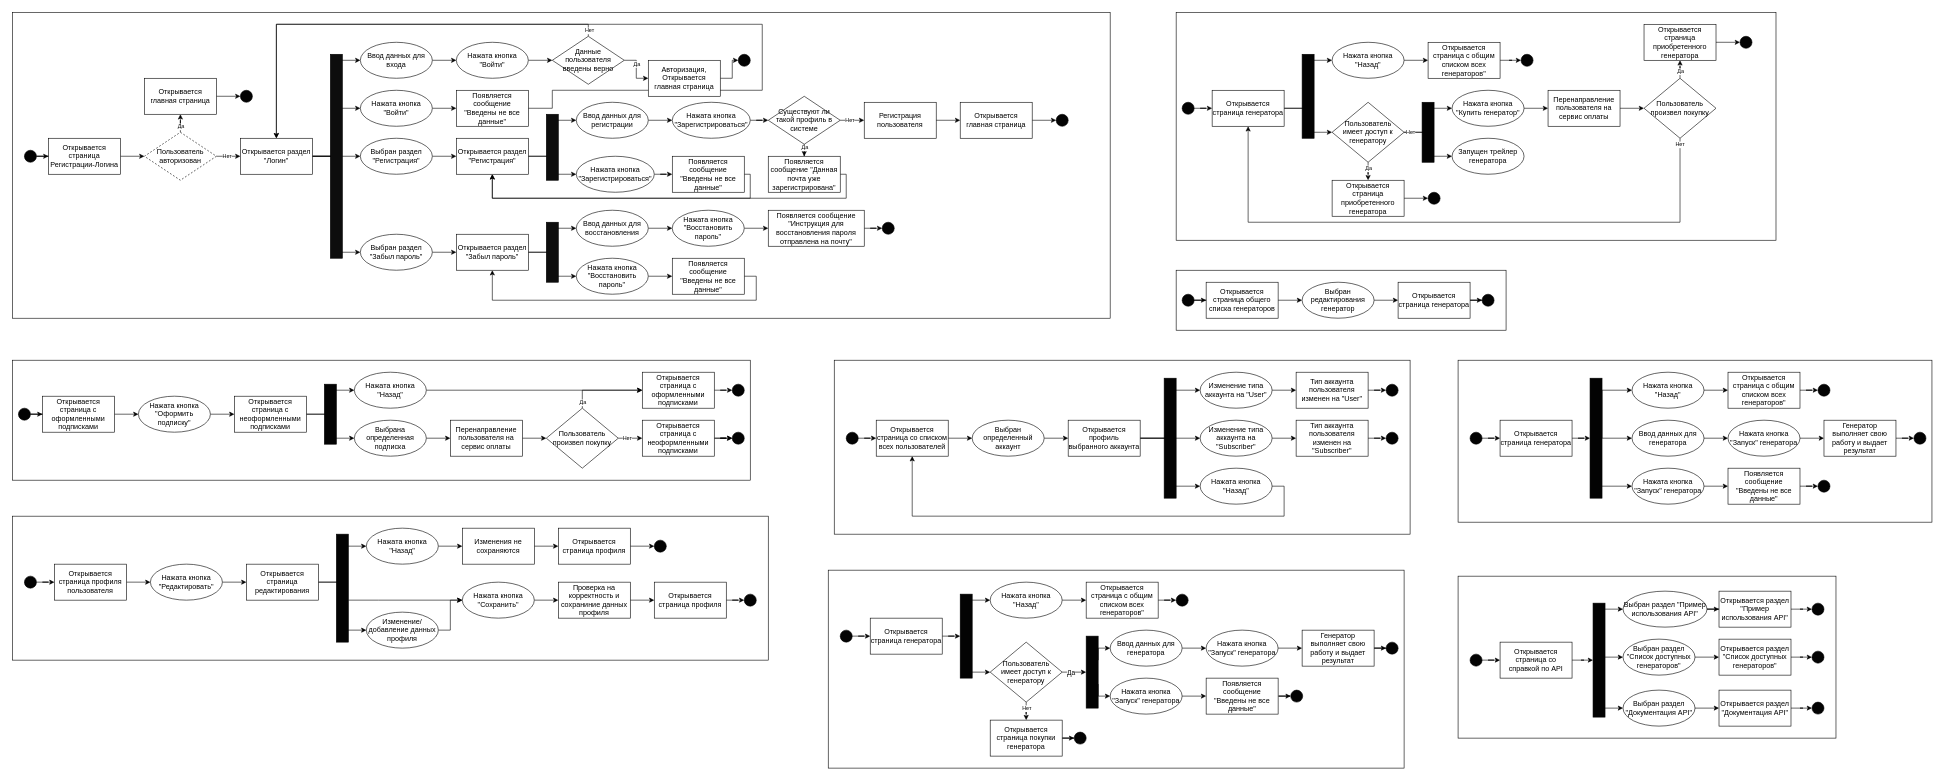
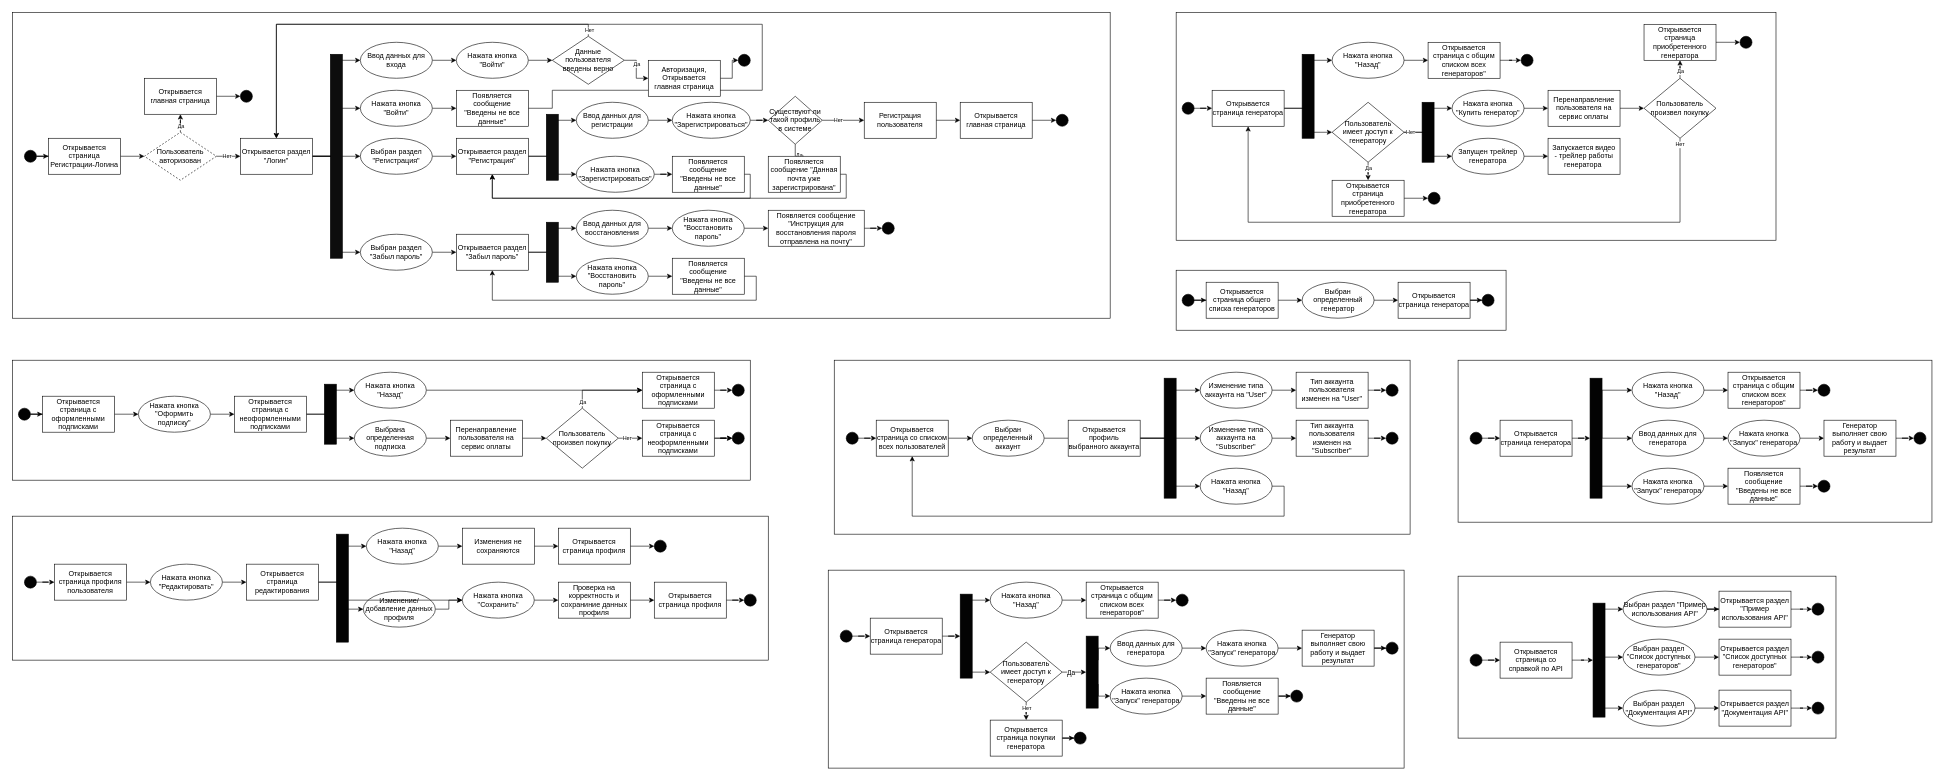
node "Существуют ли такой профиль в системе": size 72x48 -> 54x48
edge "Запущен трейлер генератора" -> "Запускается видео - трейлер работы генератора": added
node "Запускается видео - трейлер работы генератора": added
node "Выбран редактирования генератор": label "Выбран редактирования генератор" -> "Выбран определенный генератор"
edge "Выбран определенный аккаунт" -> "Открывается профиль выбранного аккаунта": arrowhead classic -> none
node "Изменение/добавление данных профиля": moved (402, 630) -> (399, 609)
